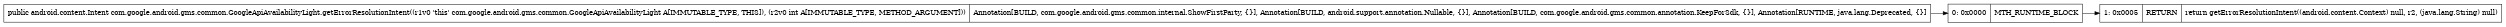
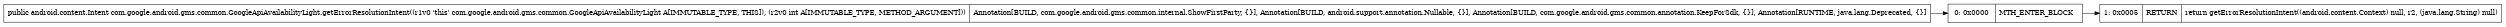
node "0: 0x0000": text "MTH_RUNTIME_BLOCK" -> "MTH_ENTER_BLOCK"
